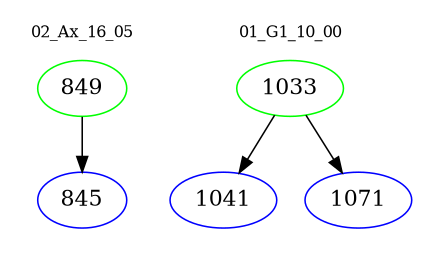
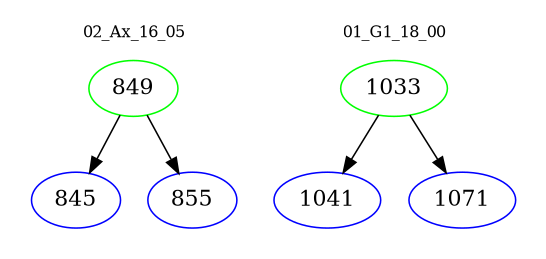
cluster "01_G1_10_00": label "01_G1_10_00" -> "01_G1_18_00"
node "855": added
